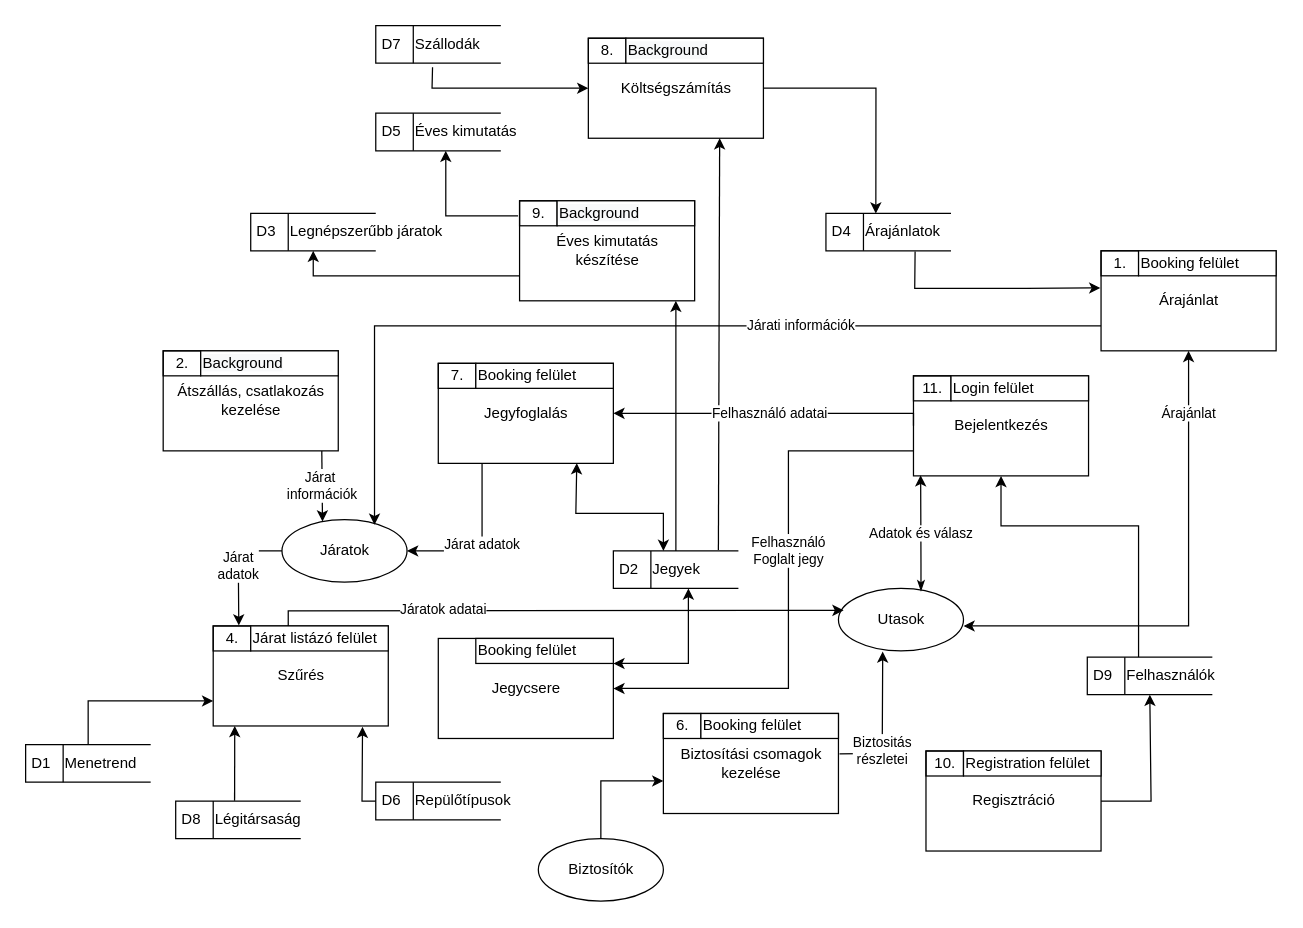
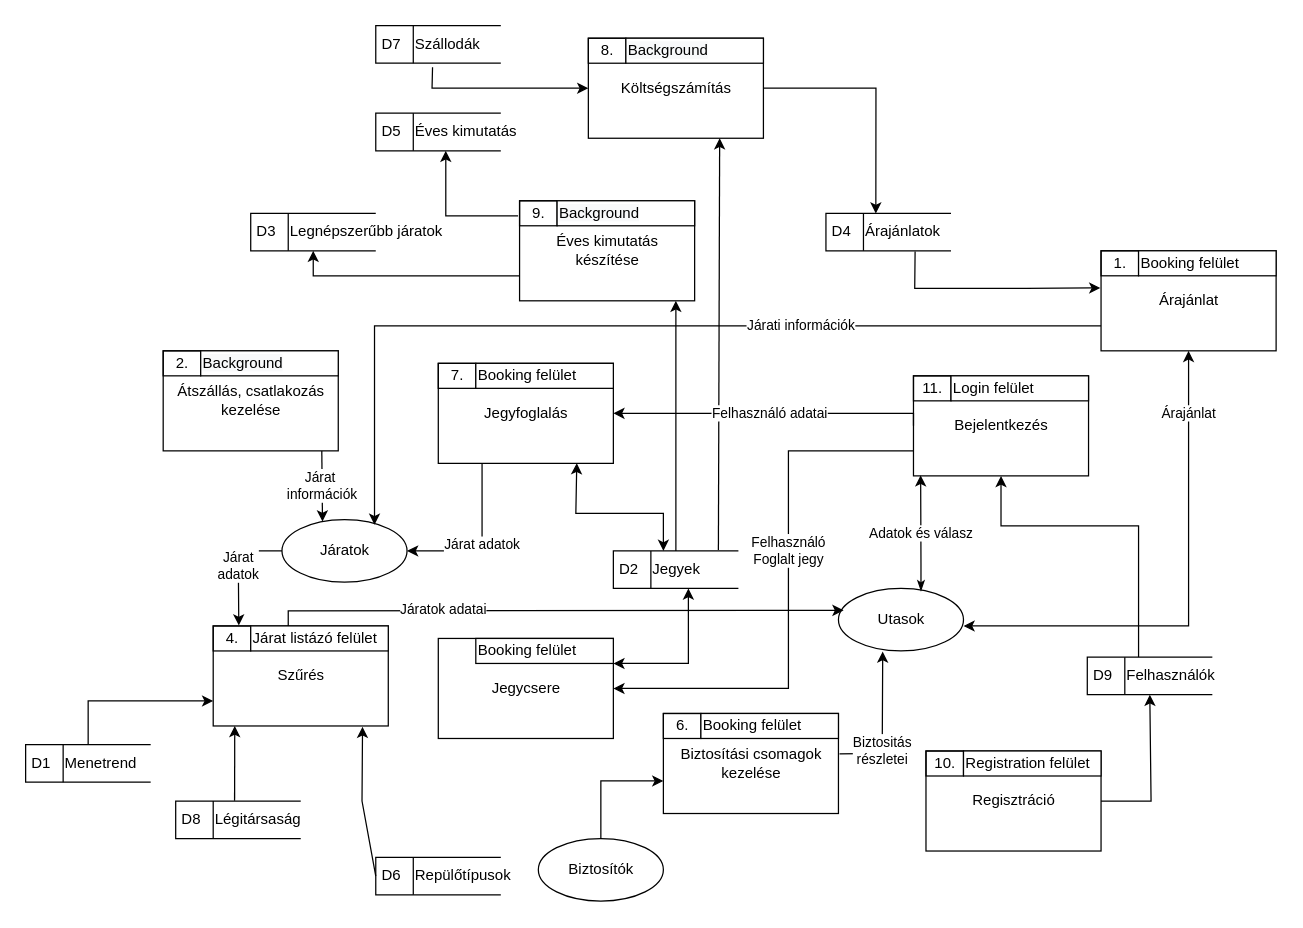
node "D6 Repülőtípusok": moved (438, 801) -> (438, 876)
